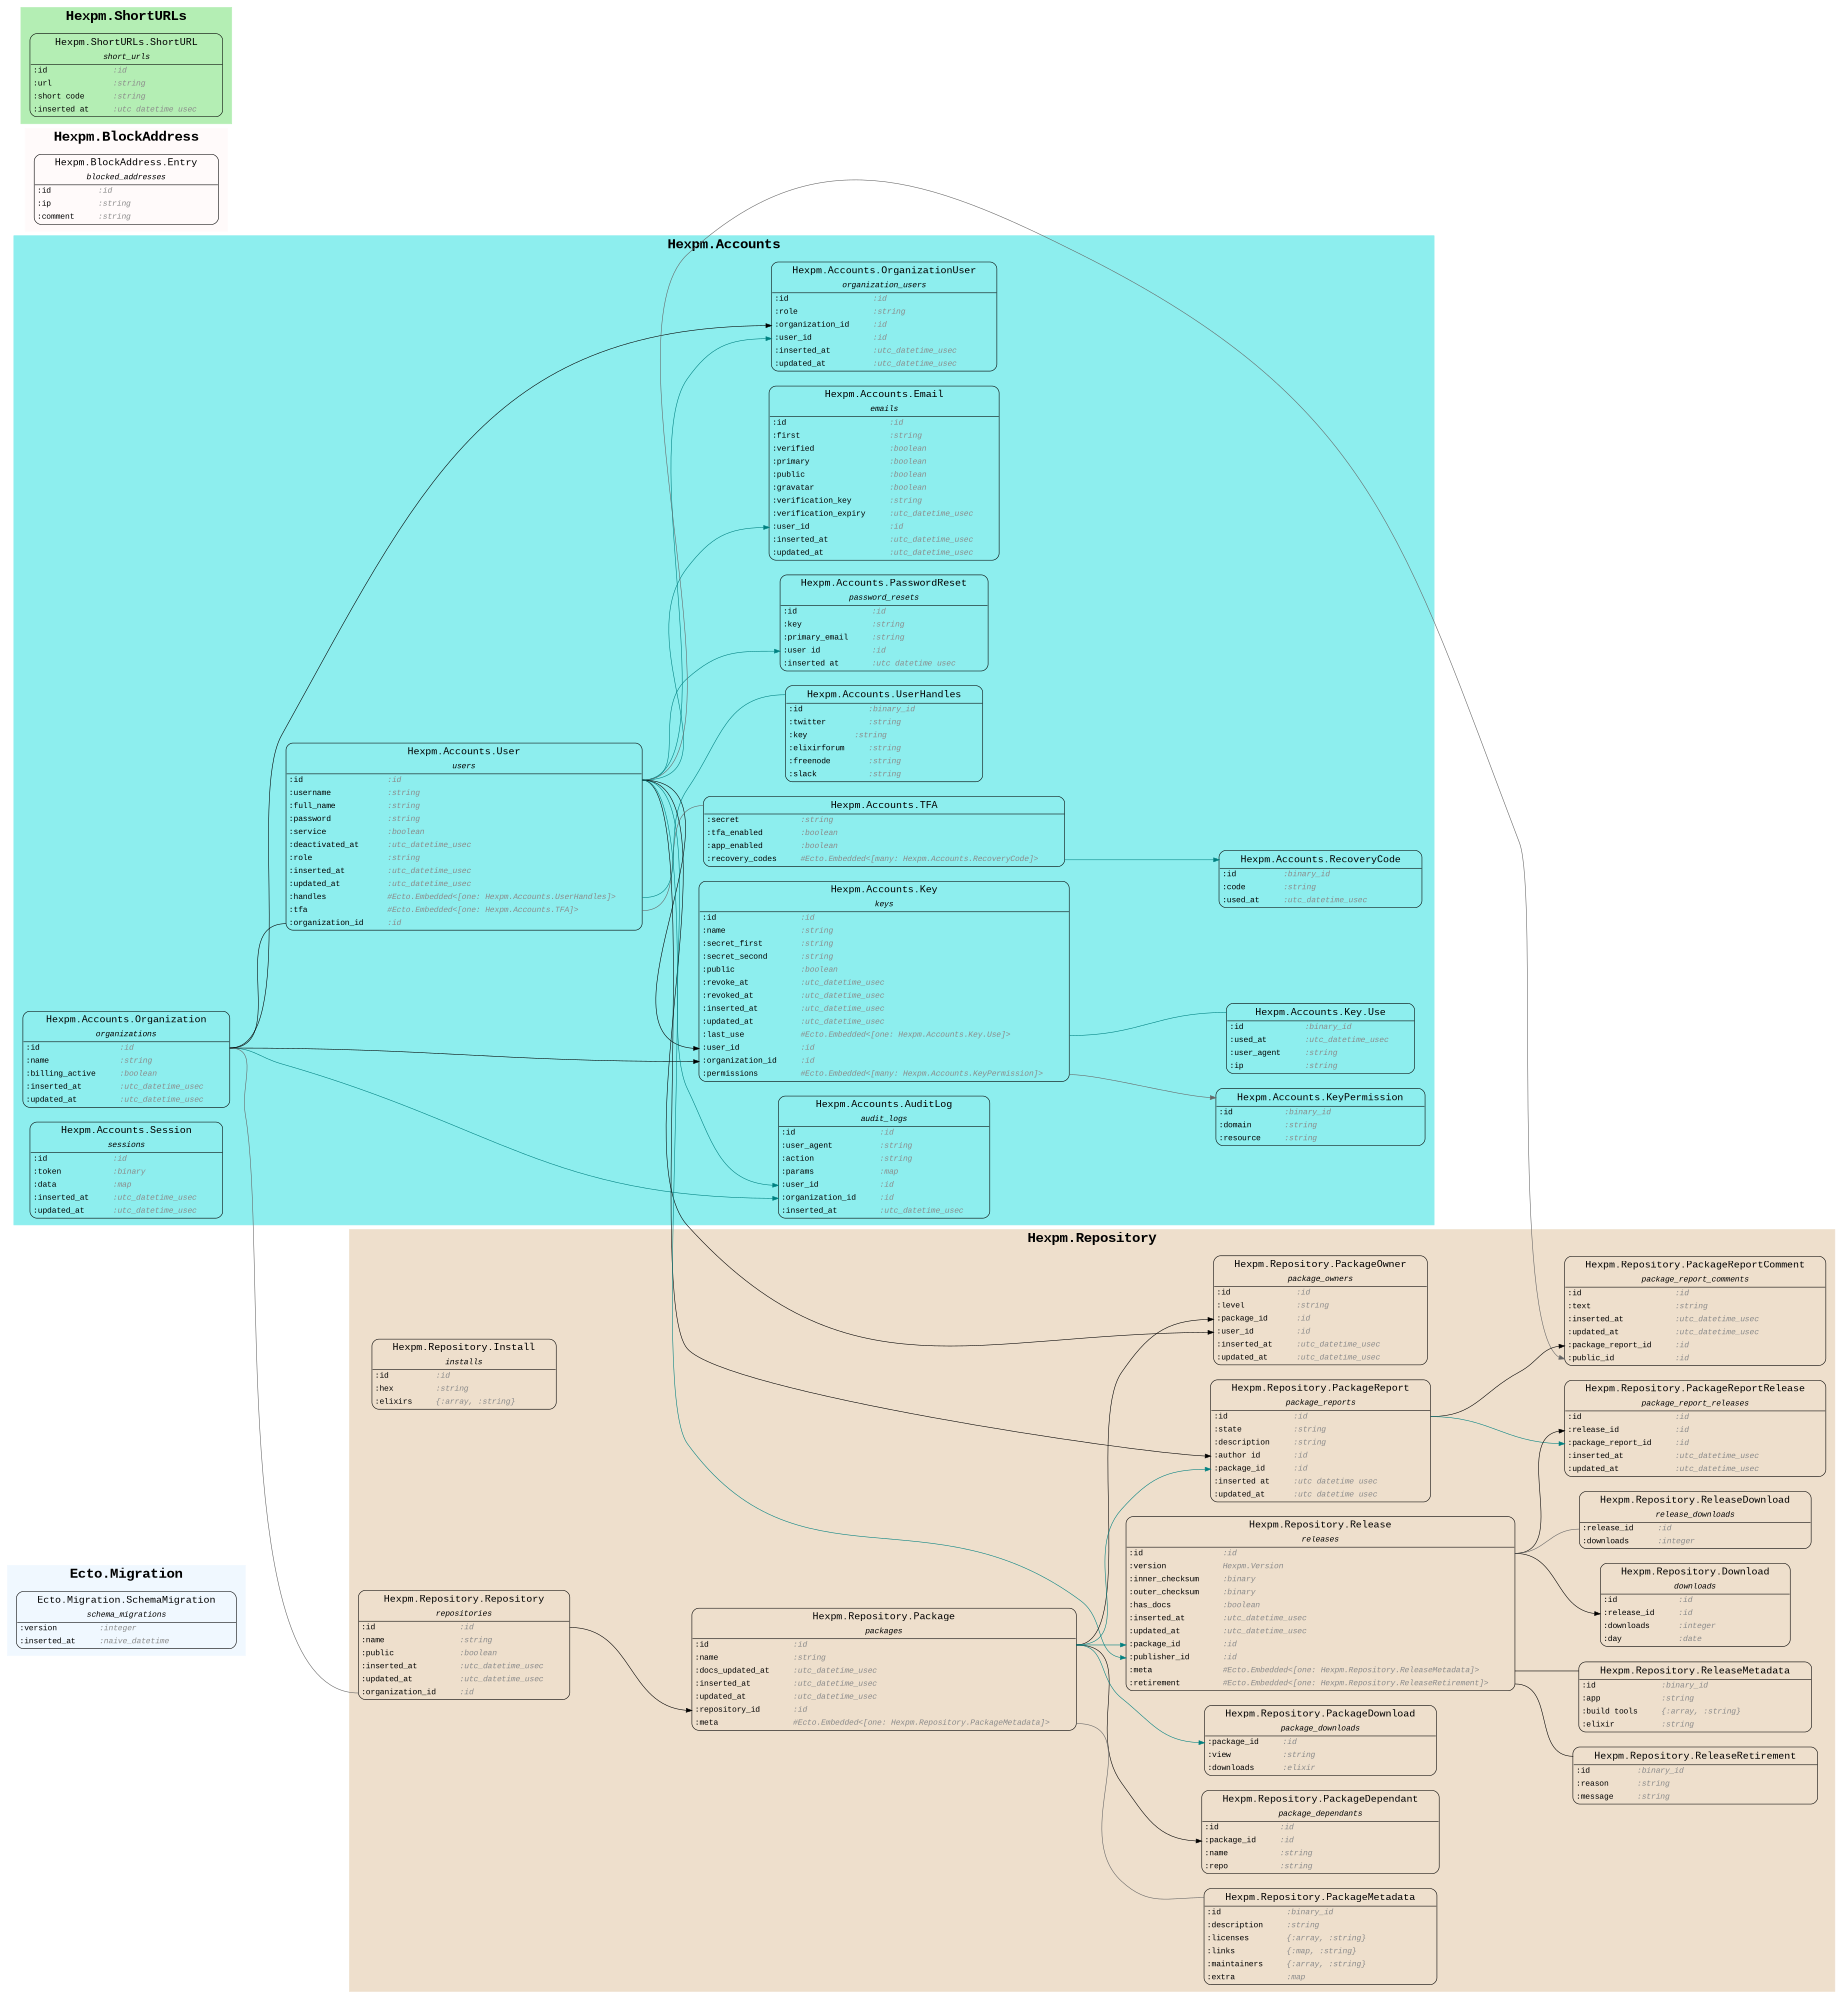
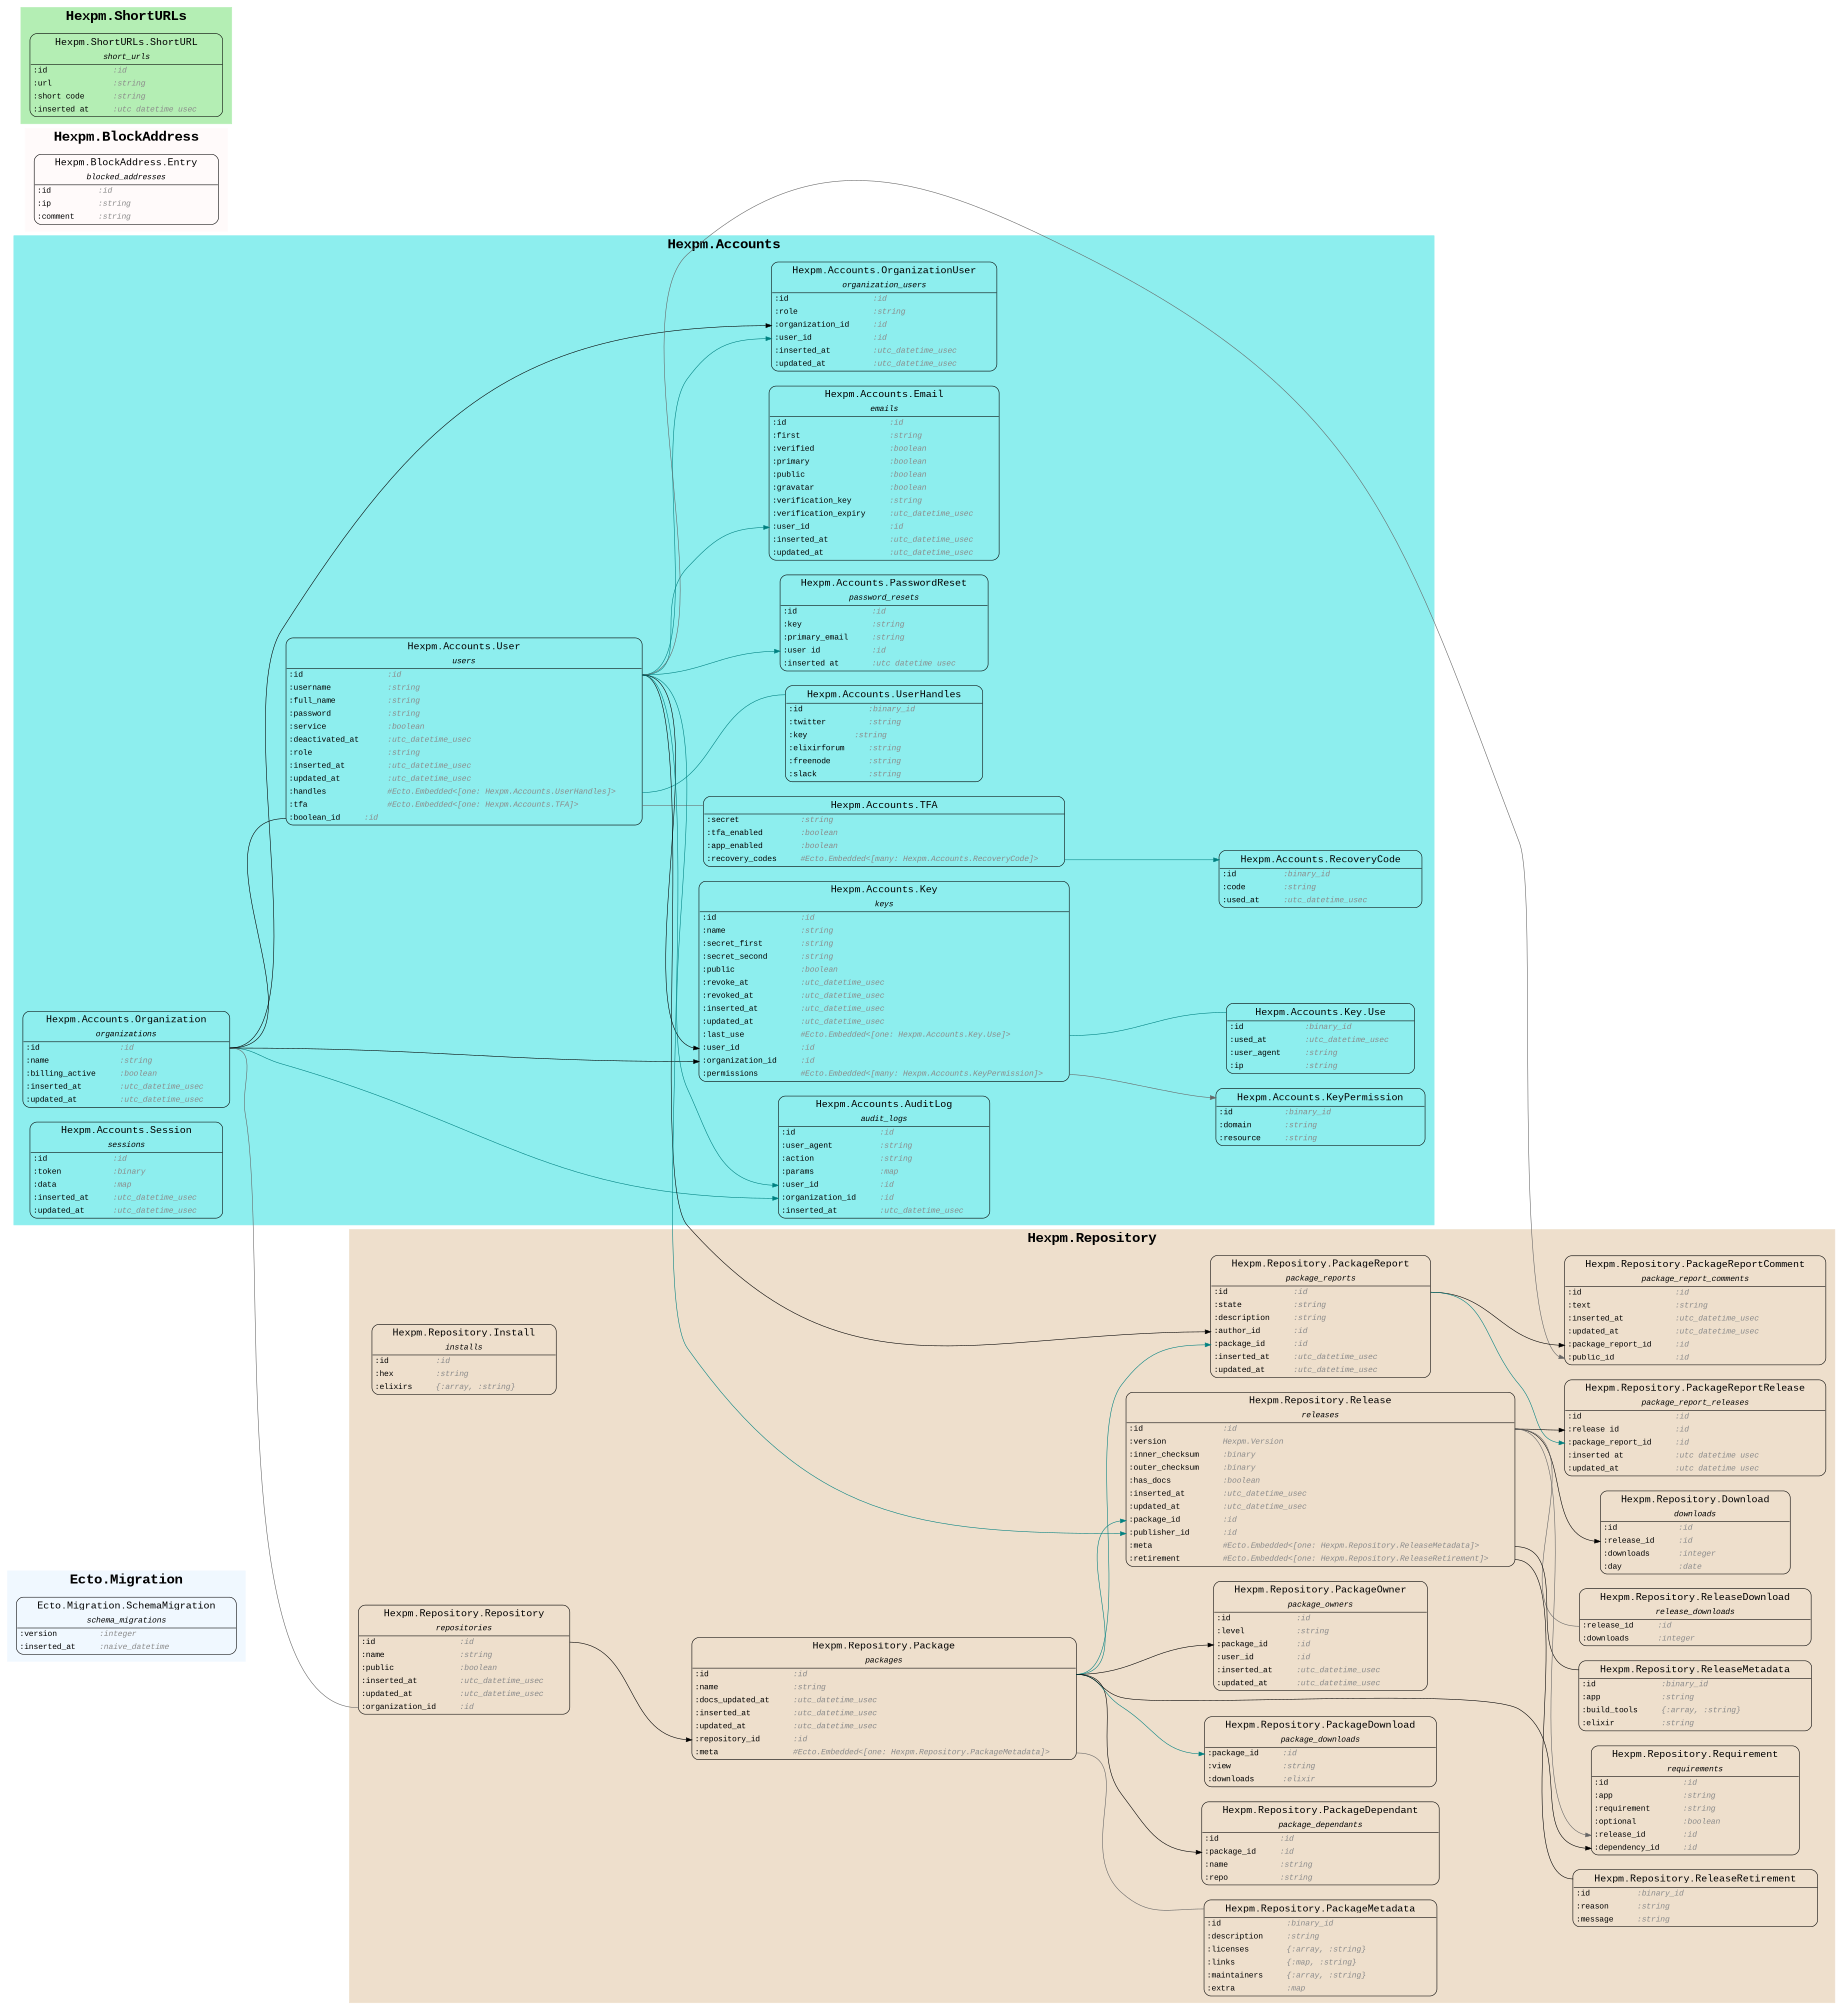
node "Hexpm.Accounts.User": text ":organization_id" -> ":boolean_id"
edge "Hexpm.Accounts.User" -> "Hexpm.Repository.PackageOwner": removed
node "Hexpm.Repository.Requirement": added
